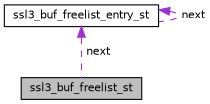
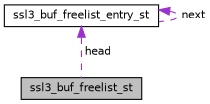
edge "ssl3_buf_freelist_st" -> "ssl3_buf_freelist_entry_st": label " next" -> " head"
